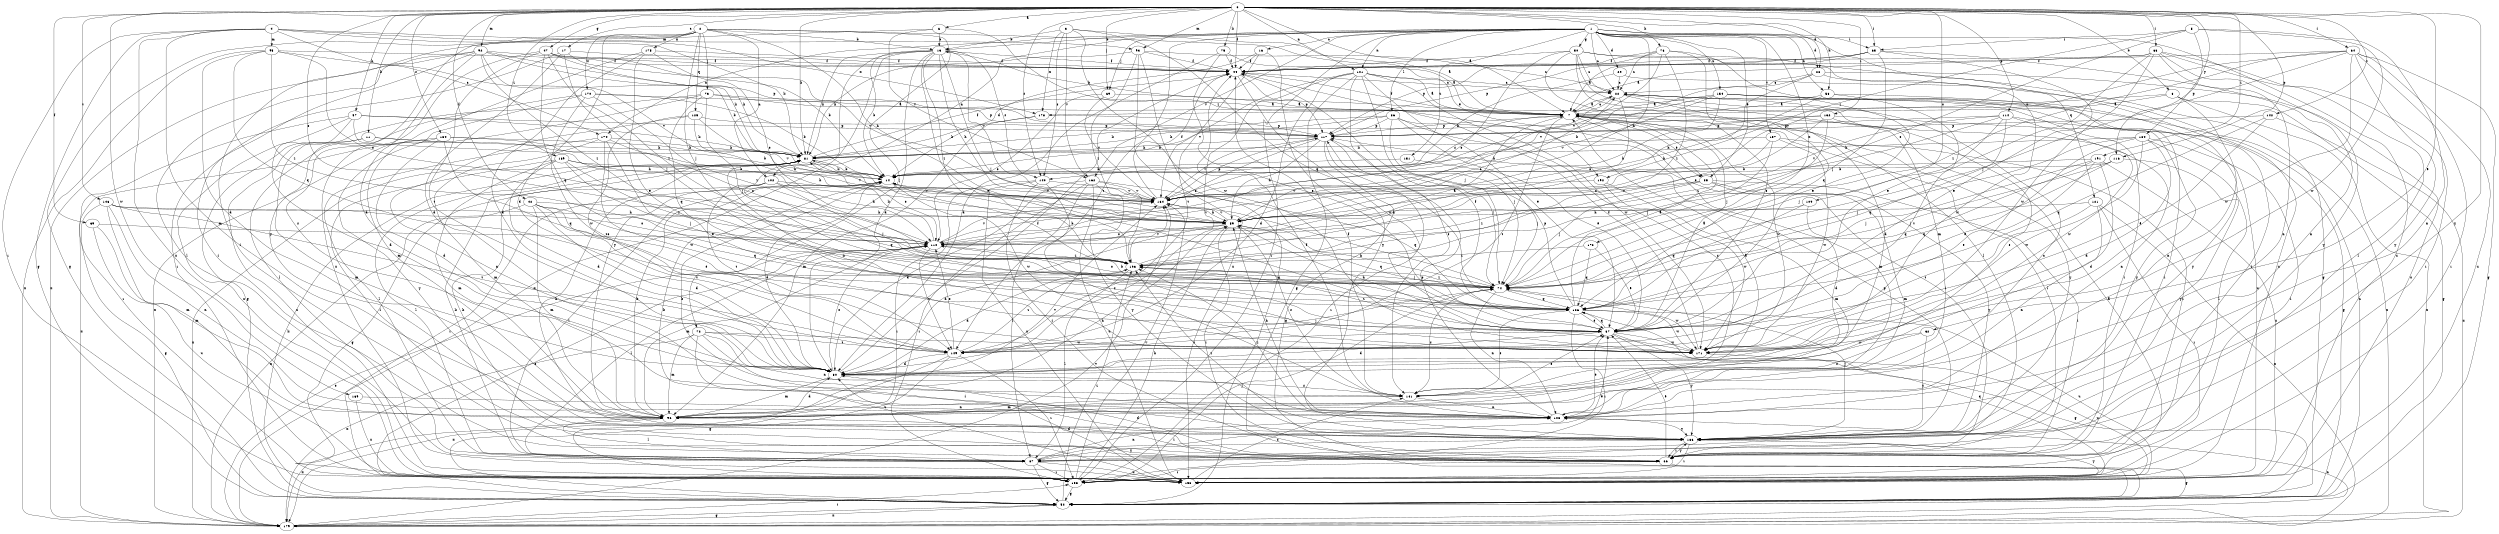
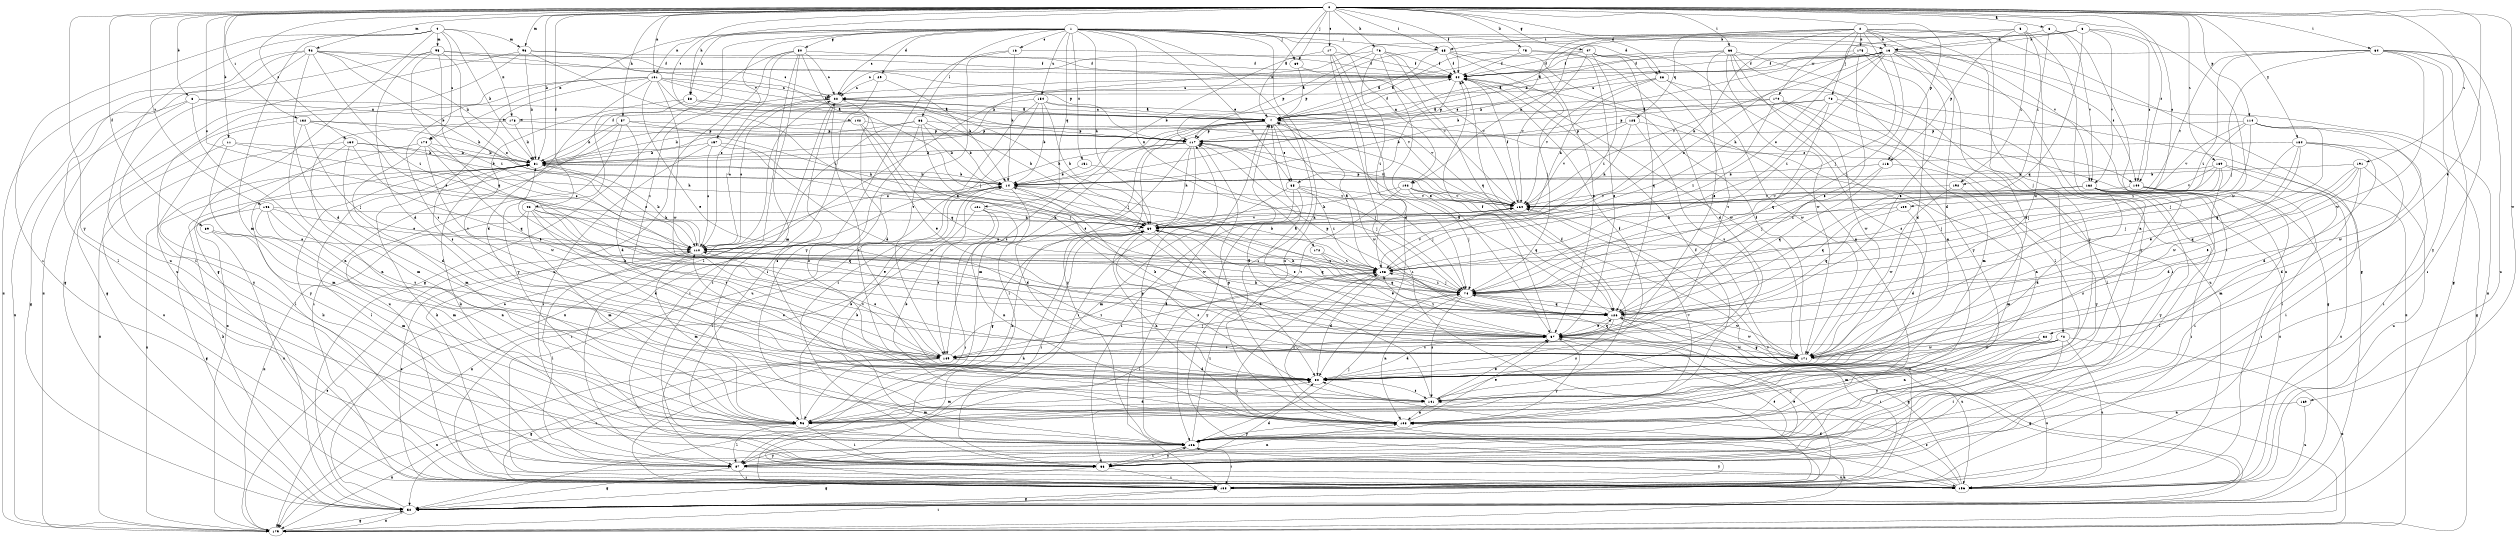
edge "16" -> "14": label "d" -> "b"
edge "69" -> "110": removed, label "o"
